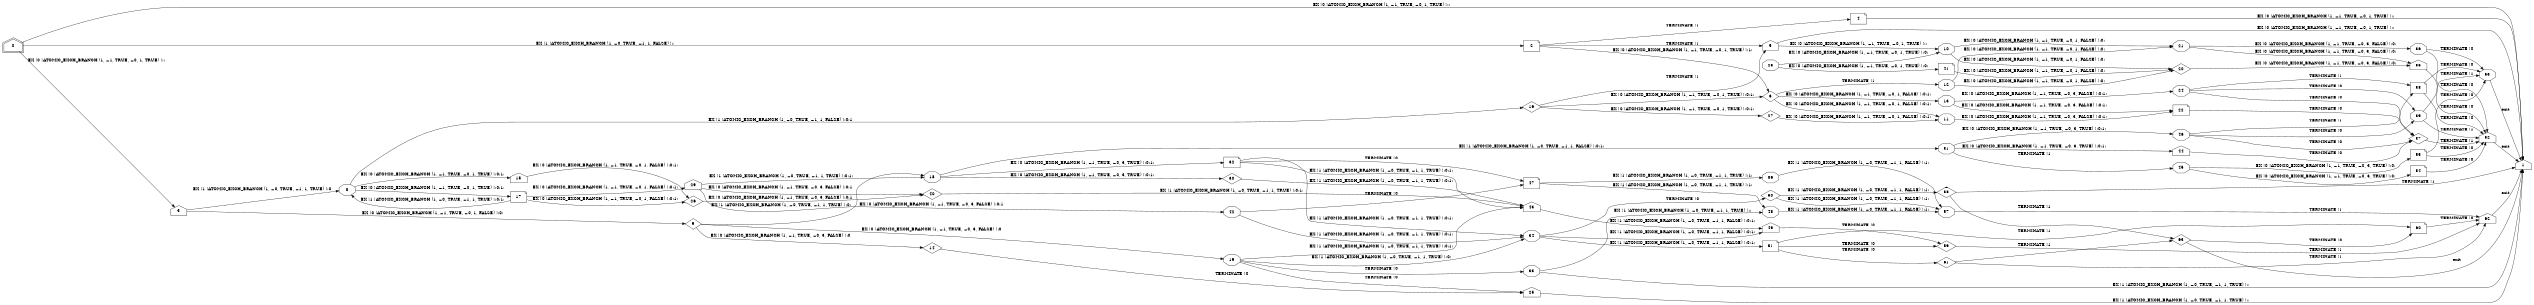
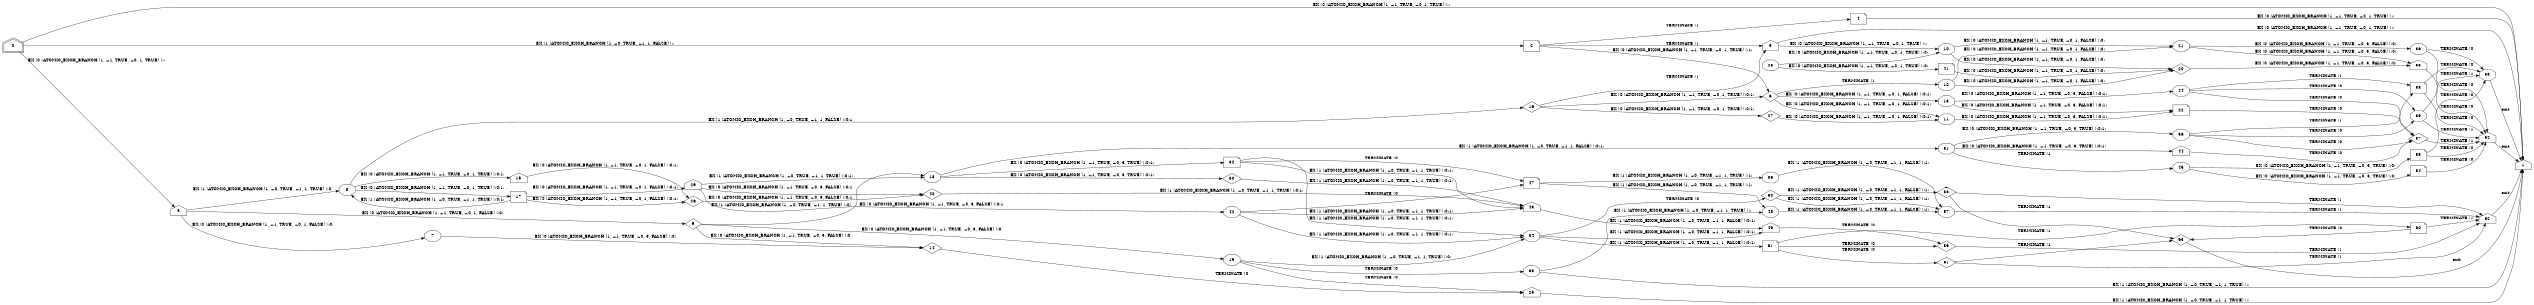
node "46": label "46" -> "56"
edge "58" -> "1": now "58" -> "62"
edge "60" -> "62": label "TERMINATE !0" -> "TERMINATE !1"
node "7": added
edge "63" -> "60": reversed
edge "19" -> "43": now "42" -> "43"
